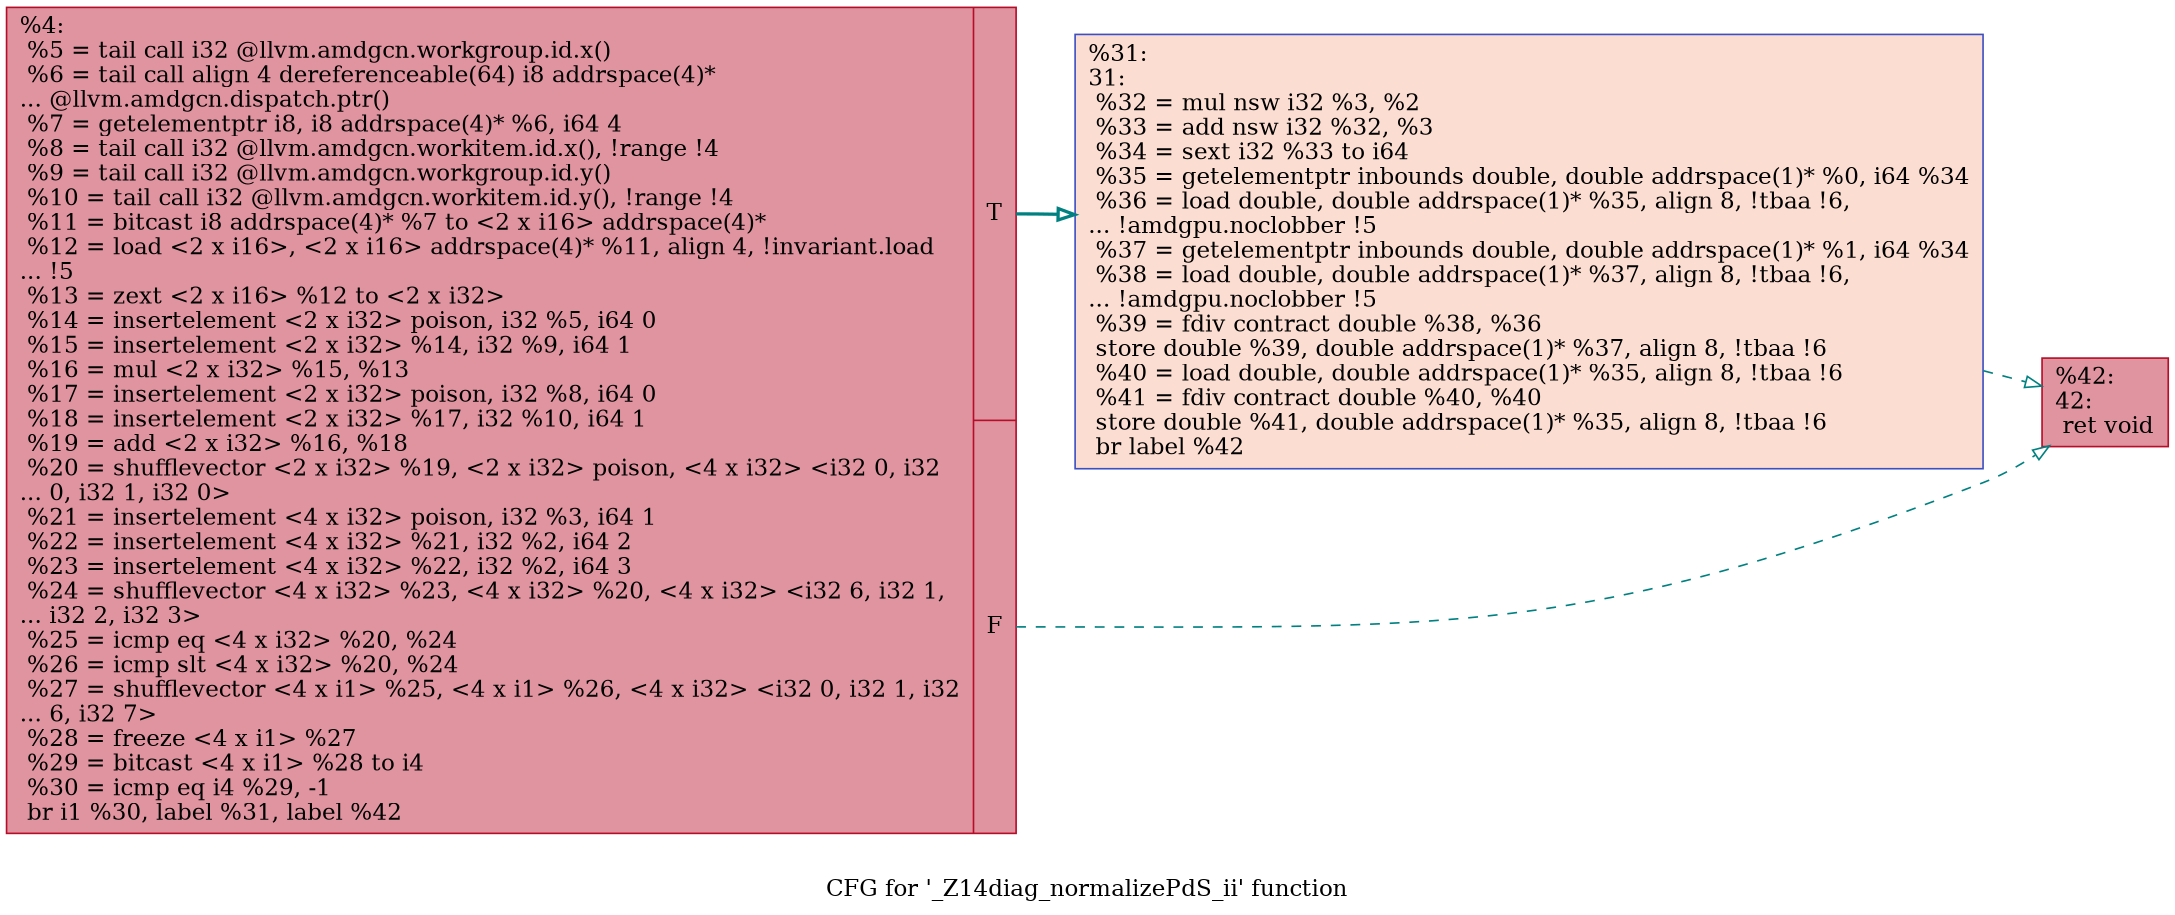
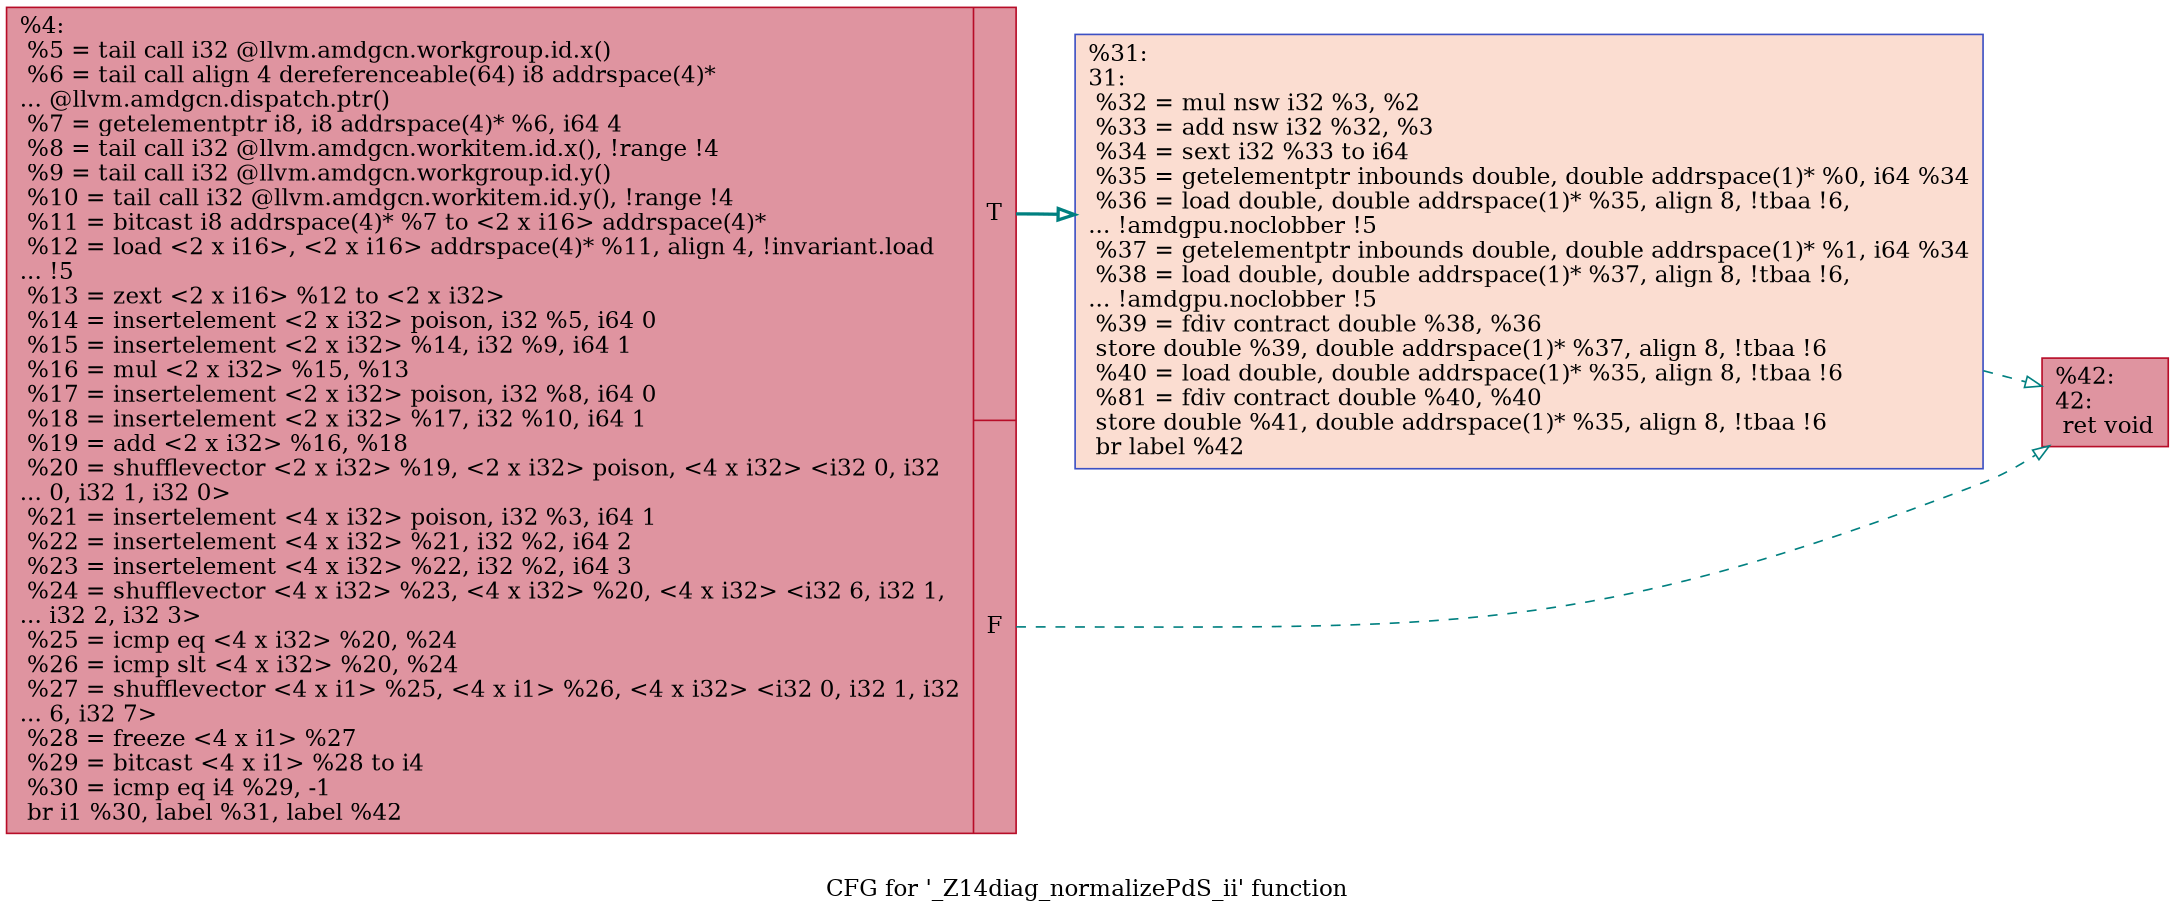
node "%31:": text "%41 = fdiv contract double %40, %40" -> "%81 = fdiv contract double %40, %40"
